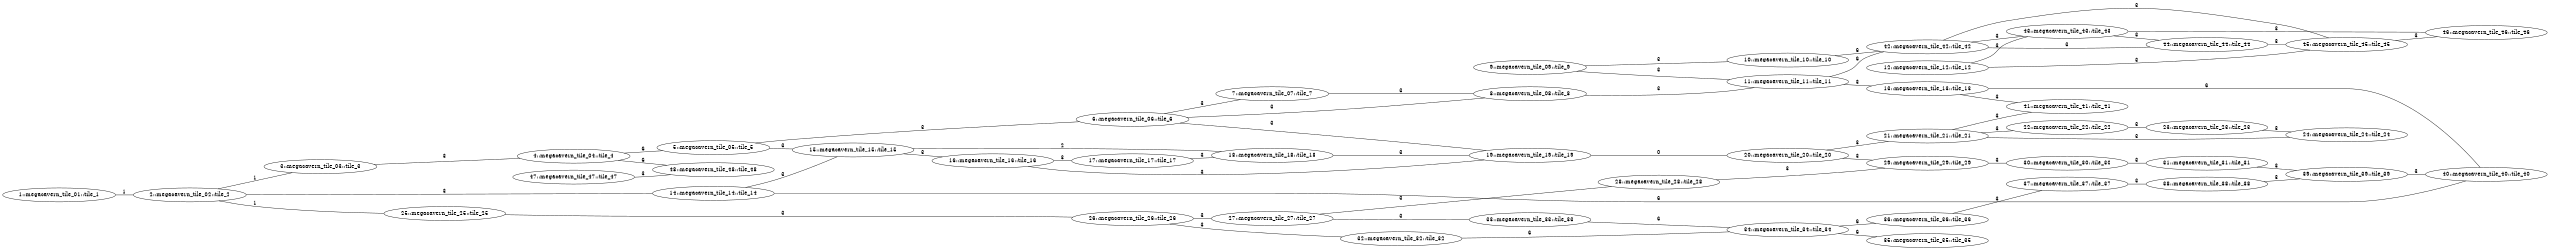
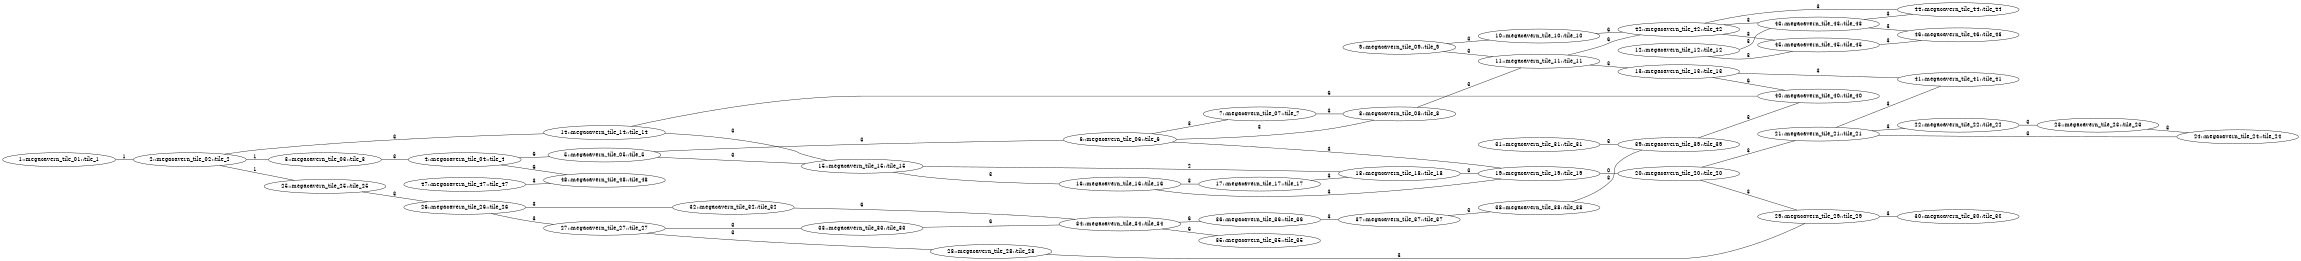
edge "44::megacavern_tile_44::tile_44" -- "45::megacavern_tile_45::tile_45": removed, label "3"
edge "30::megacavern_tile_30::tile_30" -- "31::megacavern_tile_31::tile_31": removed, label "3"
